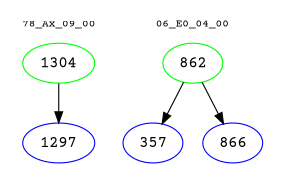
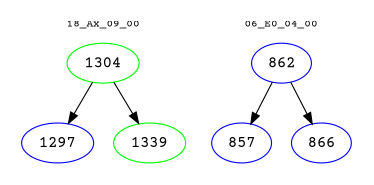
cluster "78_Ax_09_00": label "78_Ax_09_00" -> "18_Ax_09_00"
node "862": color green -> blue
node "1339": added
node "357": label "357" -> "857"
